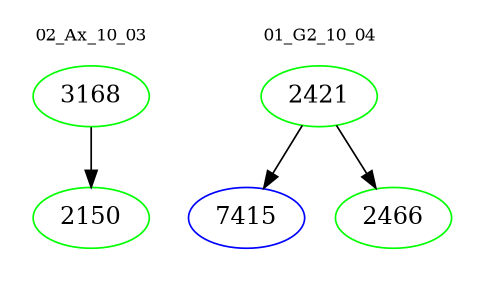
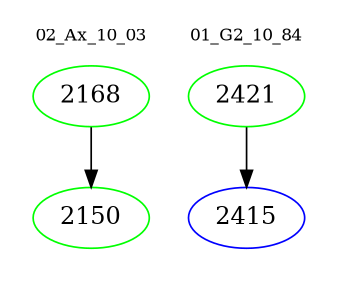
cluster "01_G2_10_04": label "01_G2_10_04" -> "01_G2_10_84"
node "3168": label "3168" -> "2168"
node "7415": label "7415" -> "2415"
node "2466": removed
